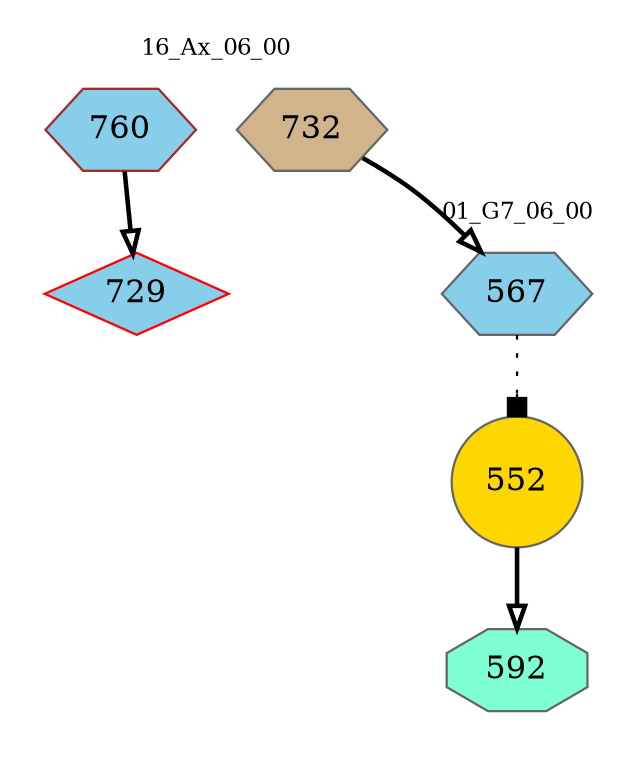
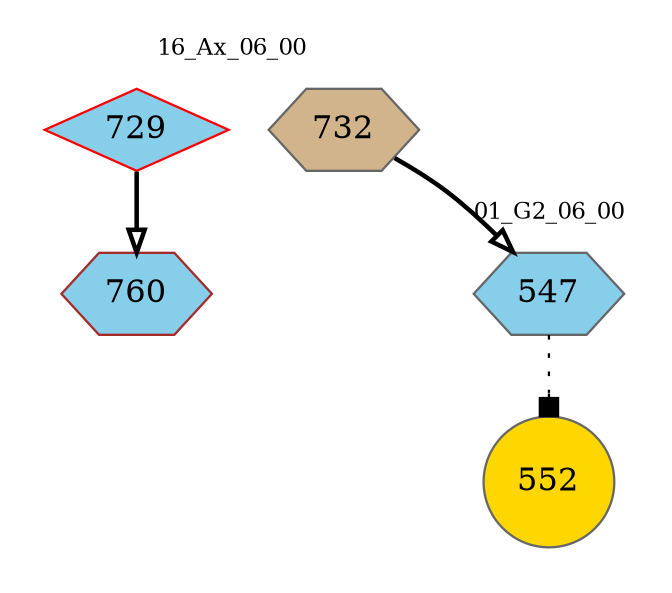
edge "760" -> "729": reversed
cluster "01_G7_06_00": label "01_G7_06_00" -> "01_G2_06_00"
node "567": label "567" -> "547"
node "592": removed
